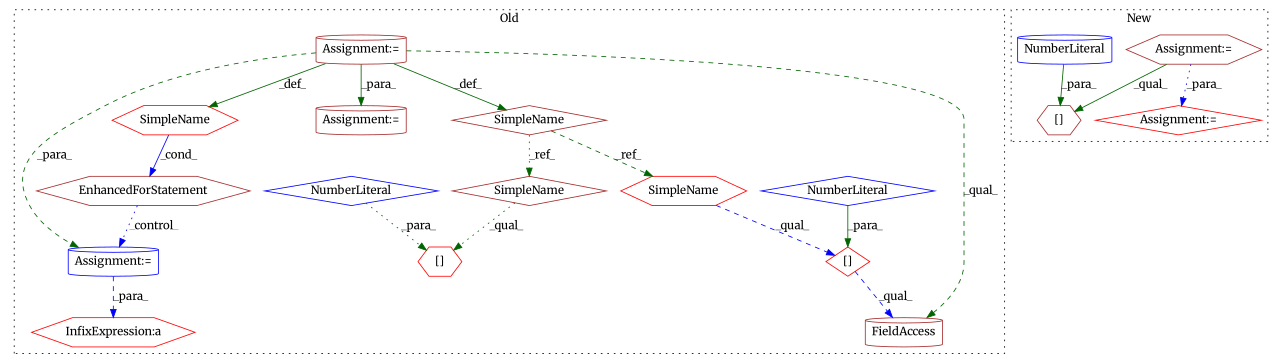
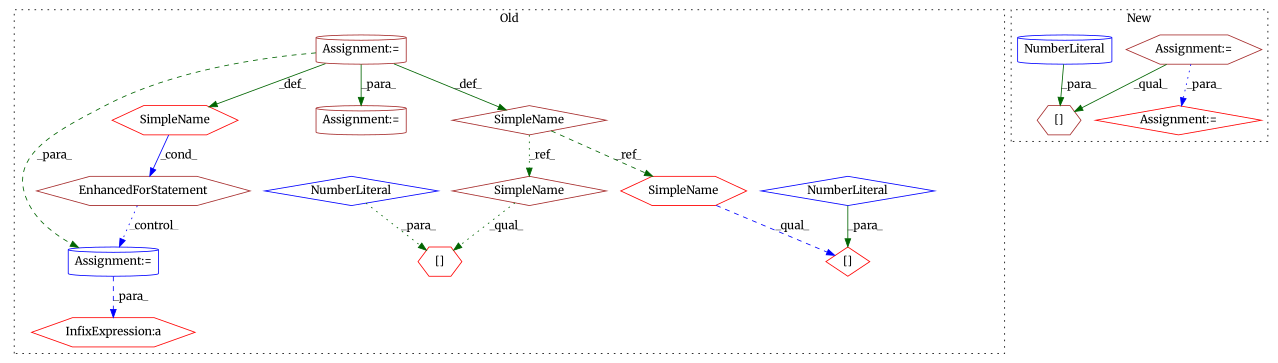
node "FieldAccess": removed
